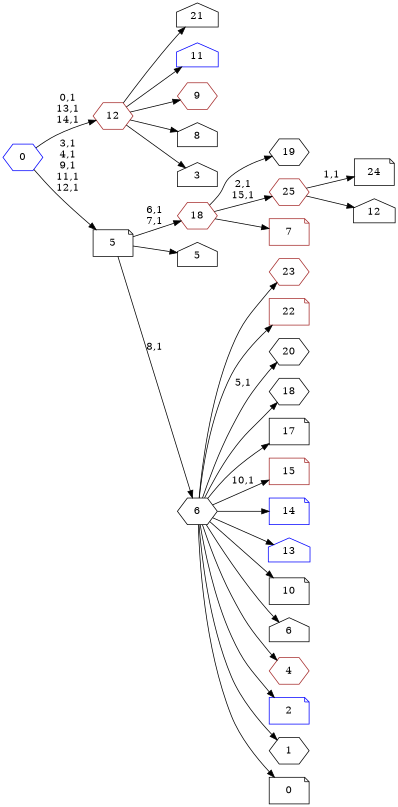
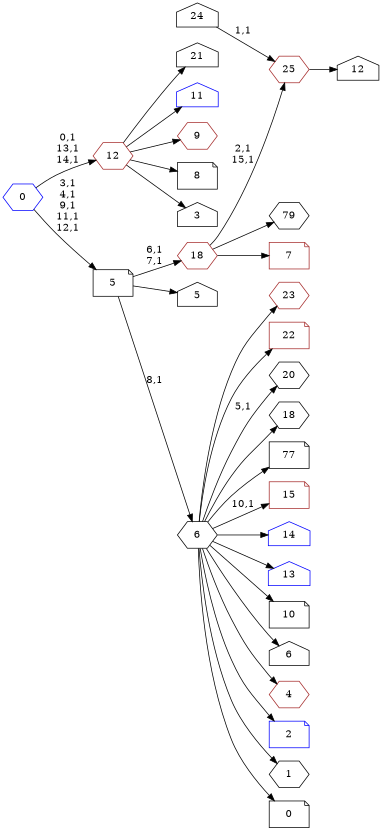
node "8": shape house -> note
node "19": label "19" -> "79"
node "24": shape note -> house
edge "25" -> "24": reversed
node "17": label "17" -> "77"
node "14": shape note -> house
